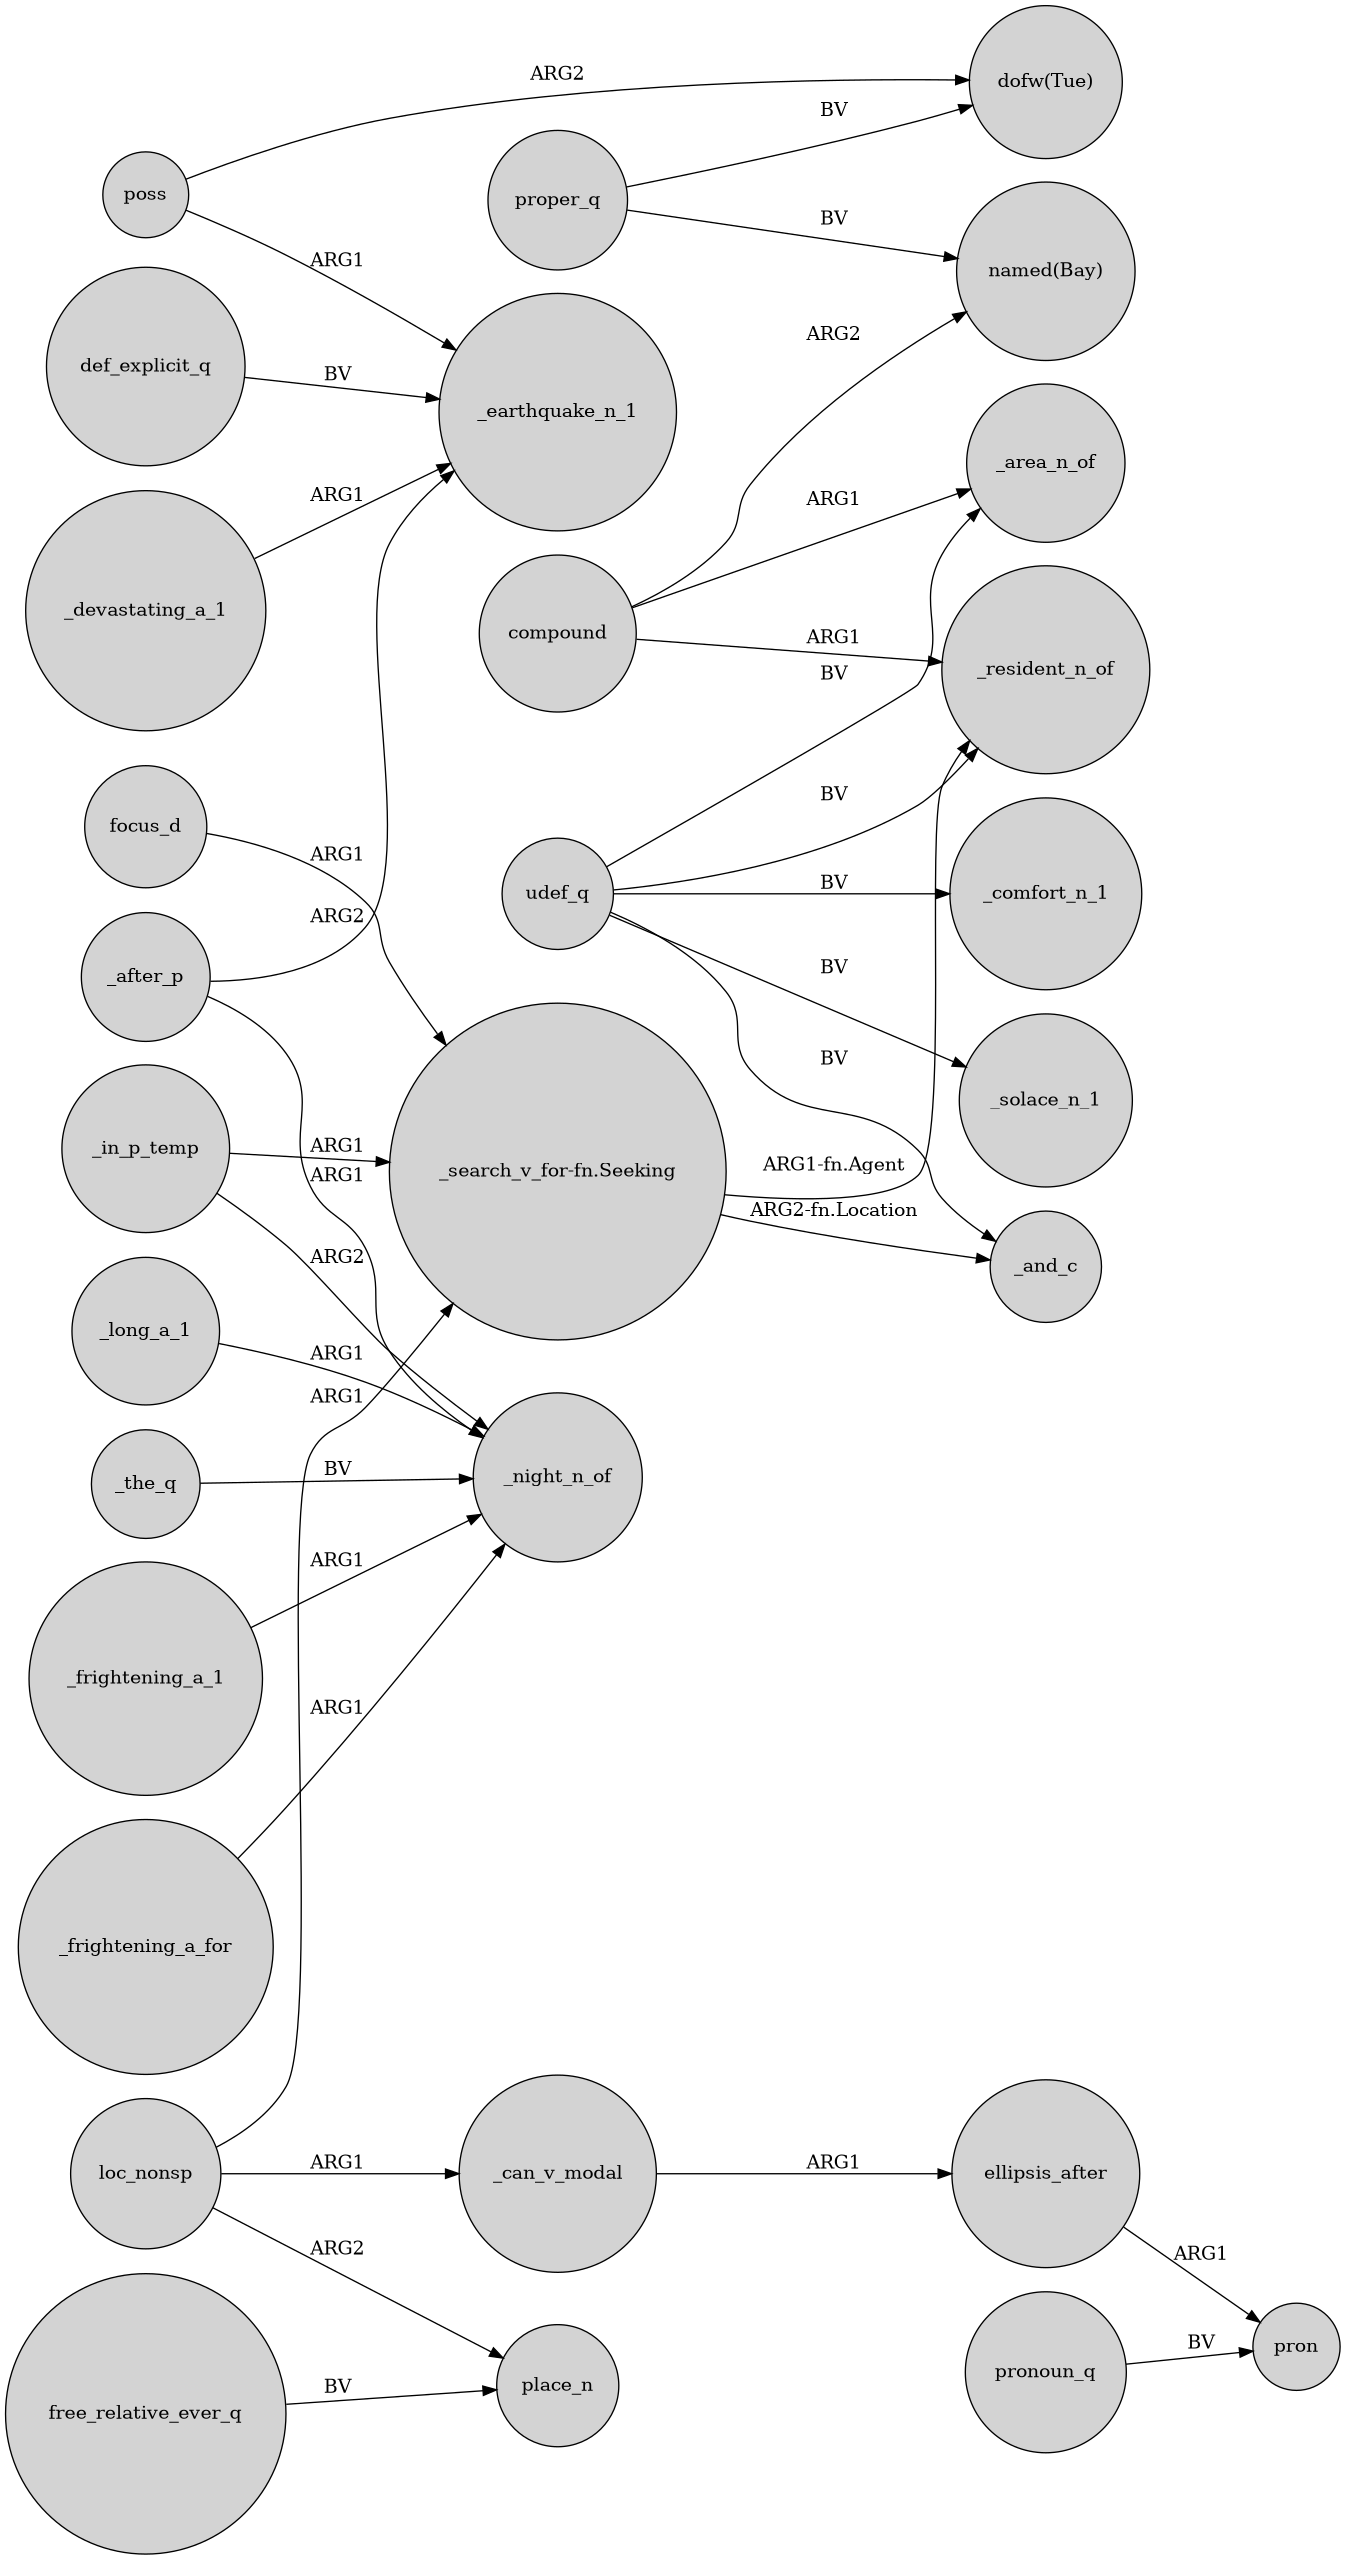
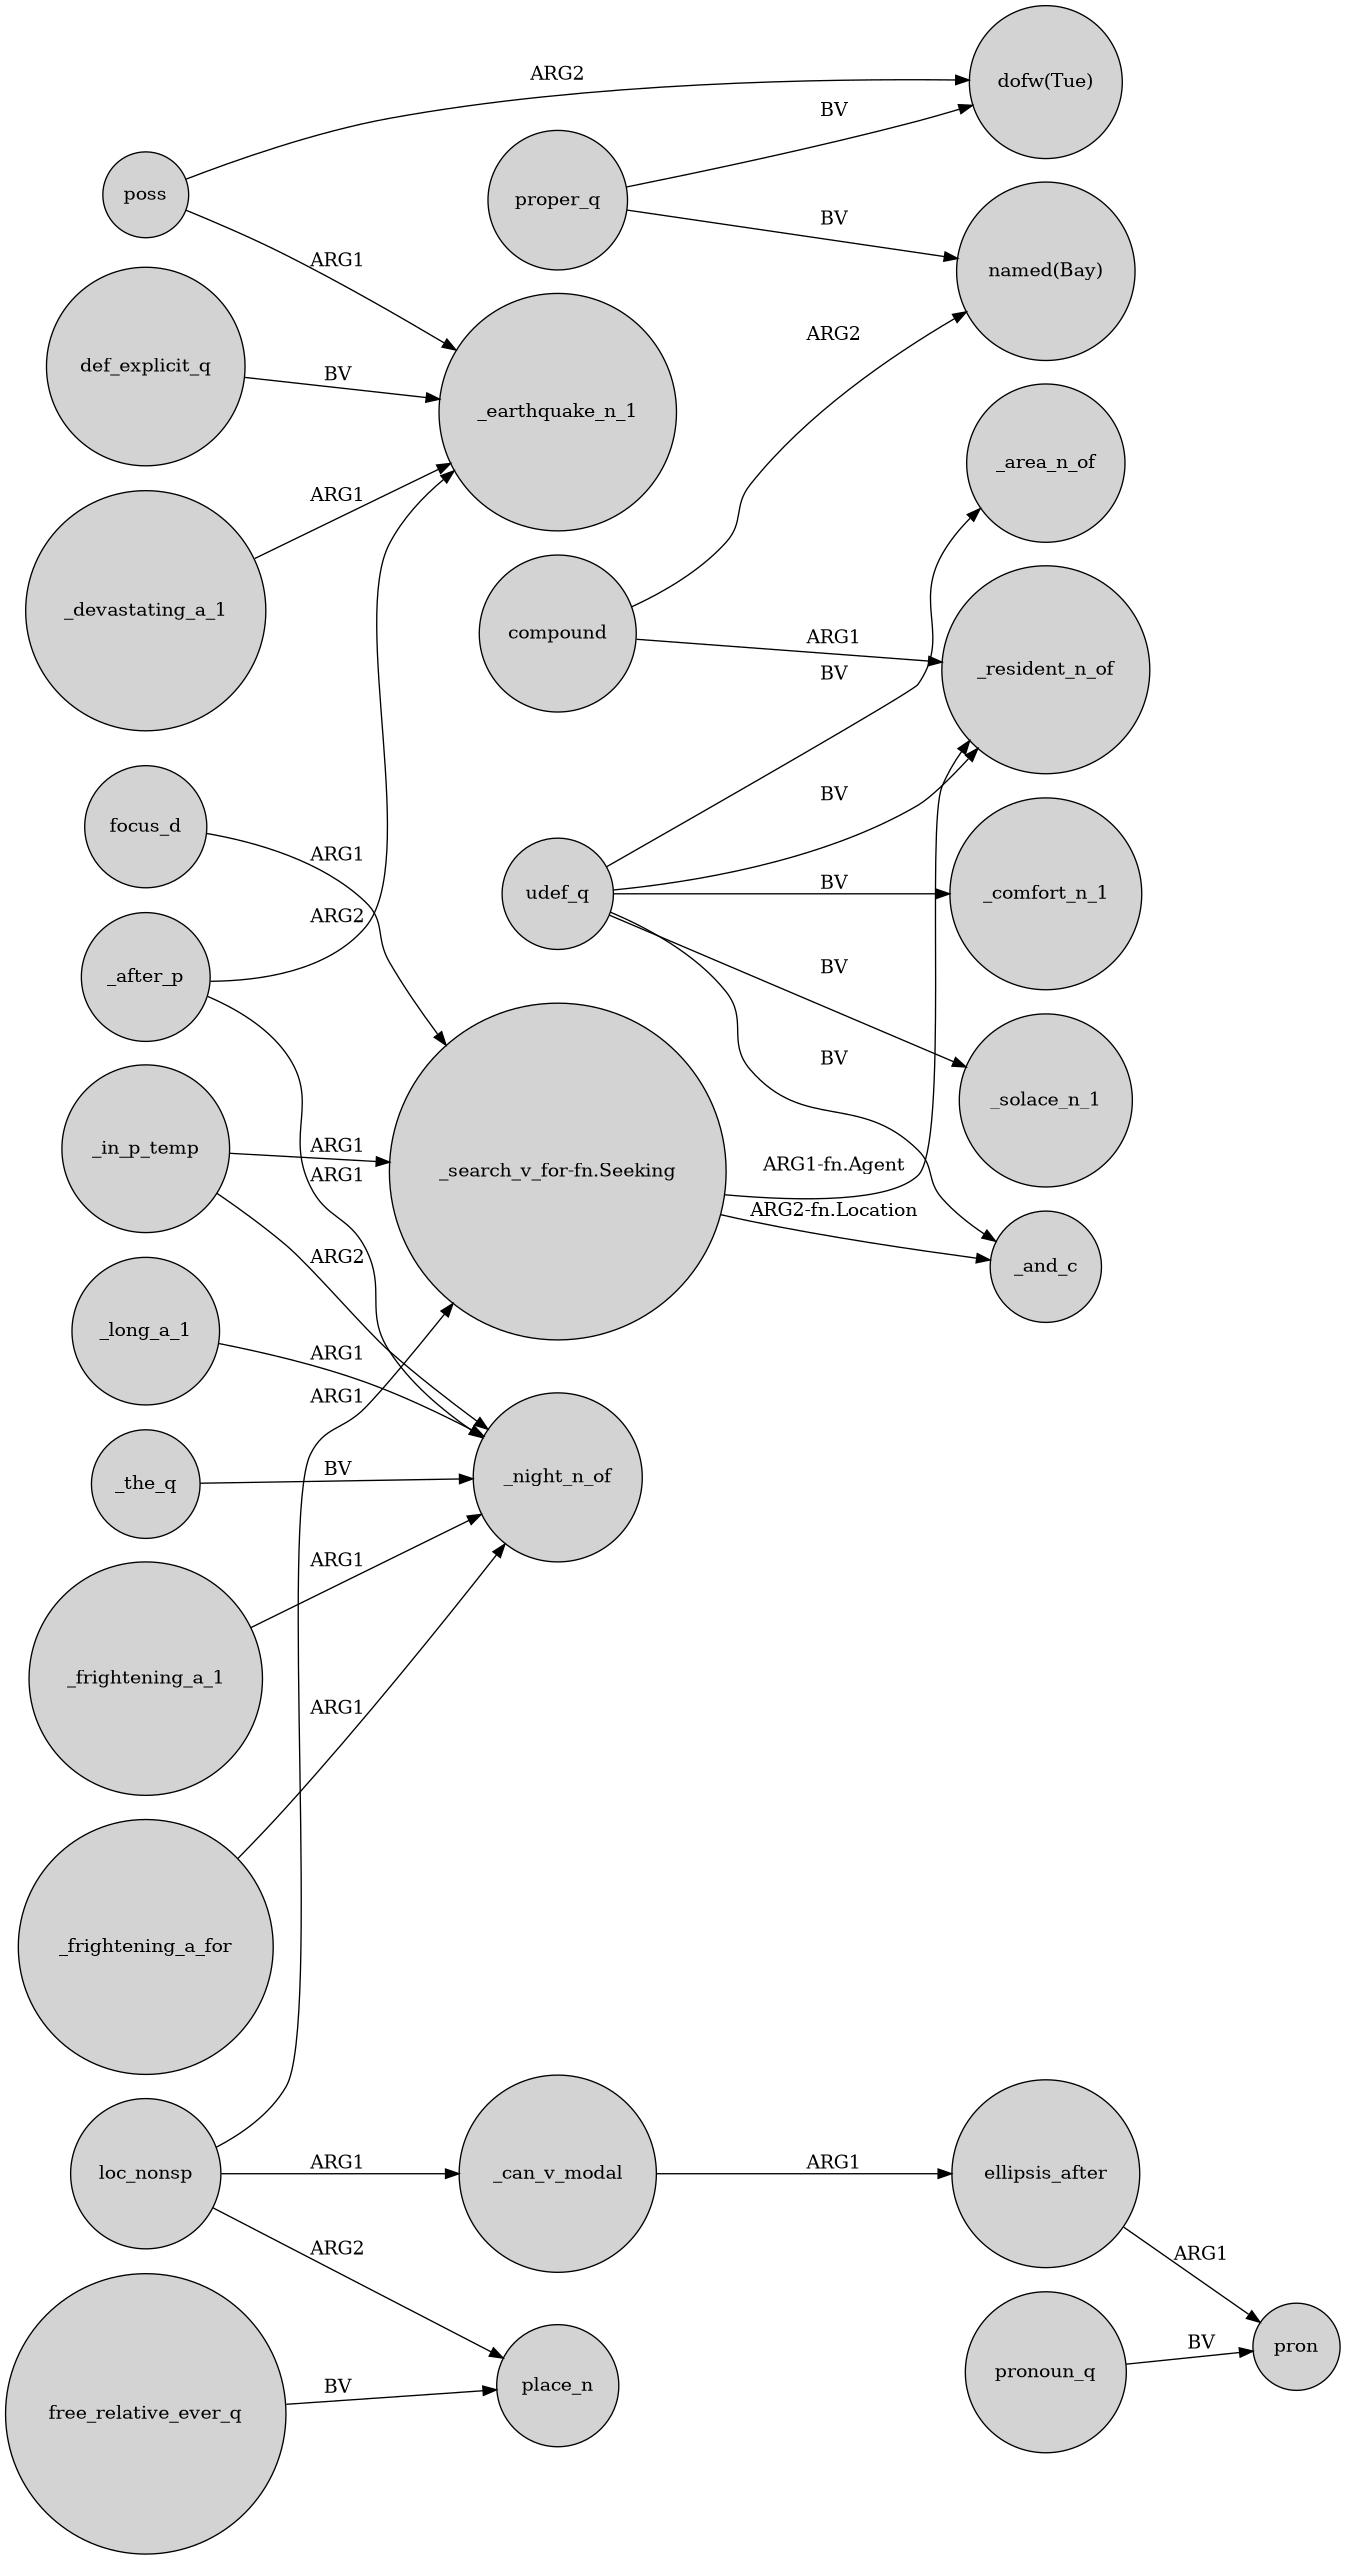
edge "compound" -> "_area_n_of": removed, label "ARG1"
